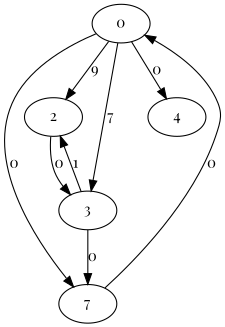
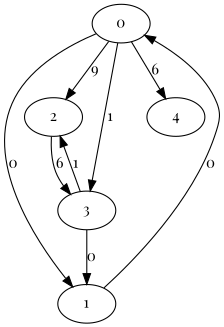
edge "0" -> "4": label "0" -> "6"
edge "0" -> "3": label "7" -> "1"
edge "2" -> "3": label "0" -> "6"
node "7": label "7" -> "1"
